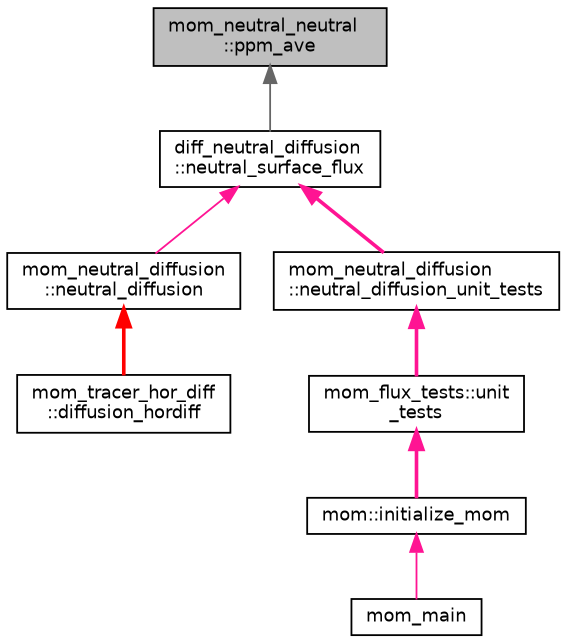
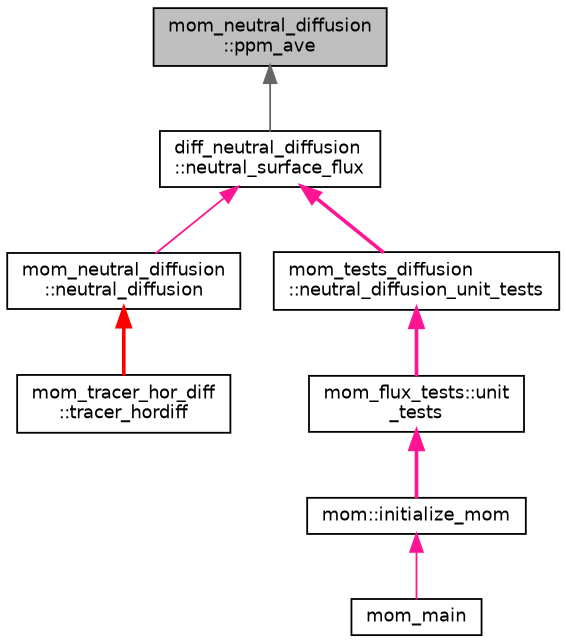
node "mom_neutral_neutral ::ppm_ave": label "mom_neutral_neutral ::ppm_ave" -> "mom_neutral_diffusion ::ppm_ave"
node "mom_neutral_diffusion ::neutral_diffusion_unit_tests": label "mom_neutral_diffusion ::neutral_diffusion_unit_tests" -> "mom_tests_diffusion ::neutral_diffusion_unit_tests"
node "mom_tracer_hor_diff ::diffusion_hordiff": label "mom_tracer_hor_diff ::diffusion_hordiff" -> "mom_tracer_hor_diff ::tracer_hordiff"
